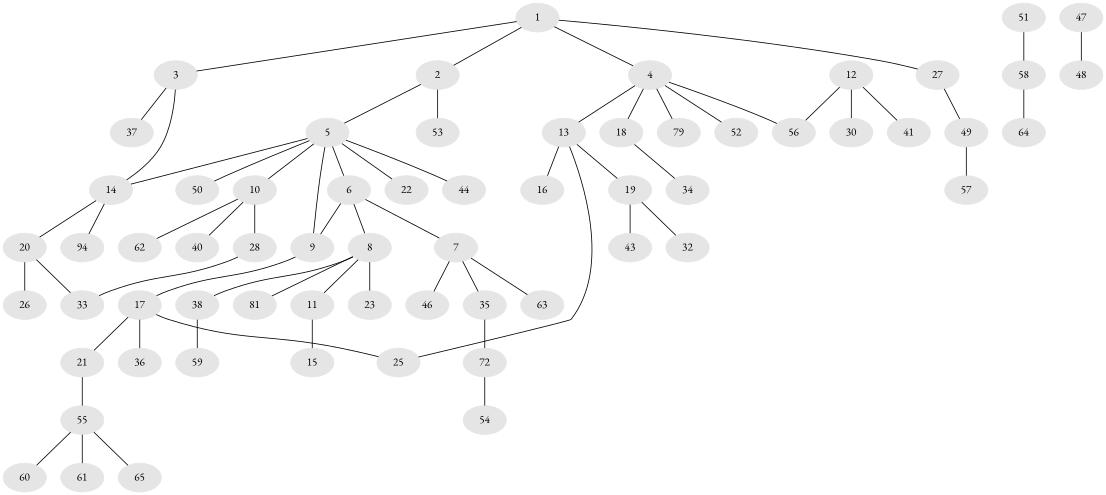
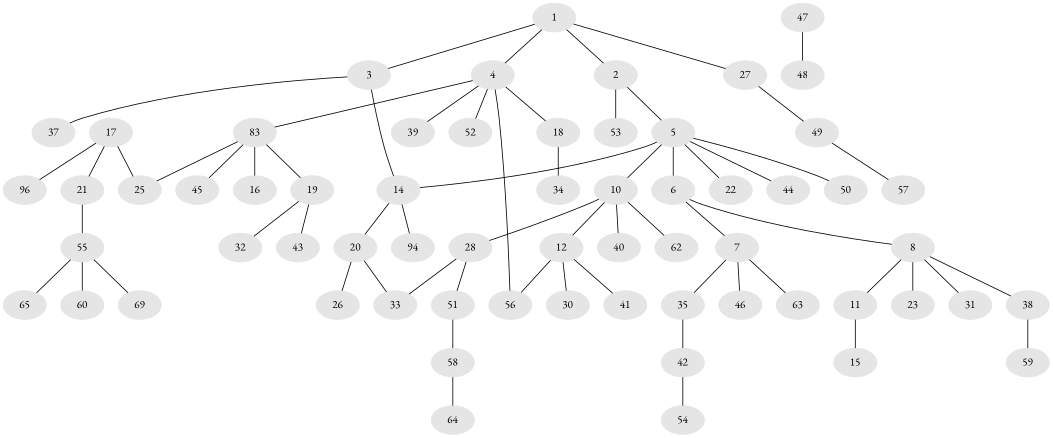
node "13": label "13" -> "83"
node "79": label "79" -> "39"
node "45": added
edge "10" -- "12": added
node "9": removed
edge "28" -- "51": added
node "81": label "81" -> "31"
node "36": label "36" -> "96"
node "72": label "72" -> "42"
node "61": label "61" -> "69"
